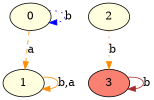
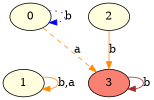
edge "0" -> "1": now "0" -> "3"
edge "2" -> "3": style dotted -> solid
